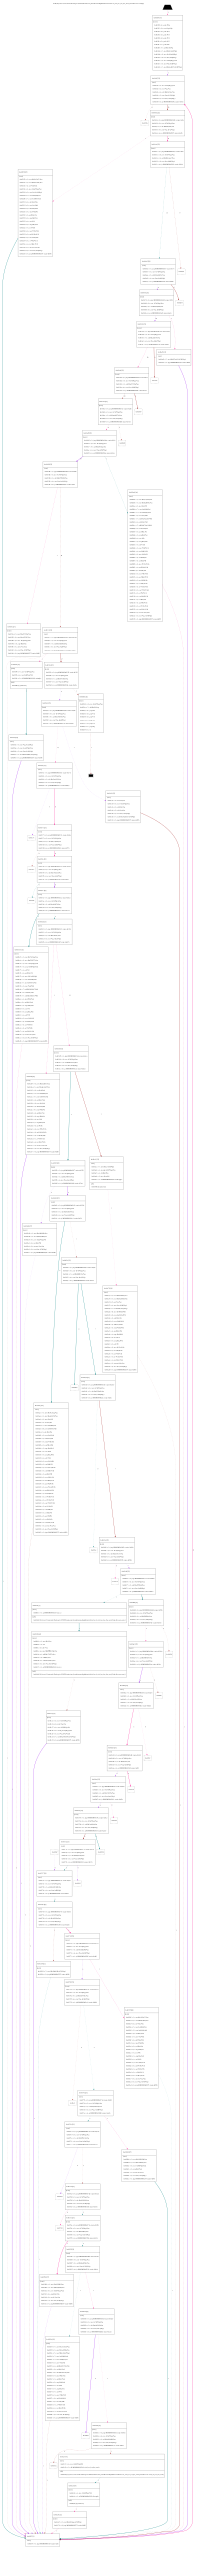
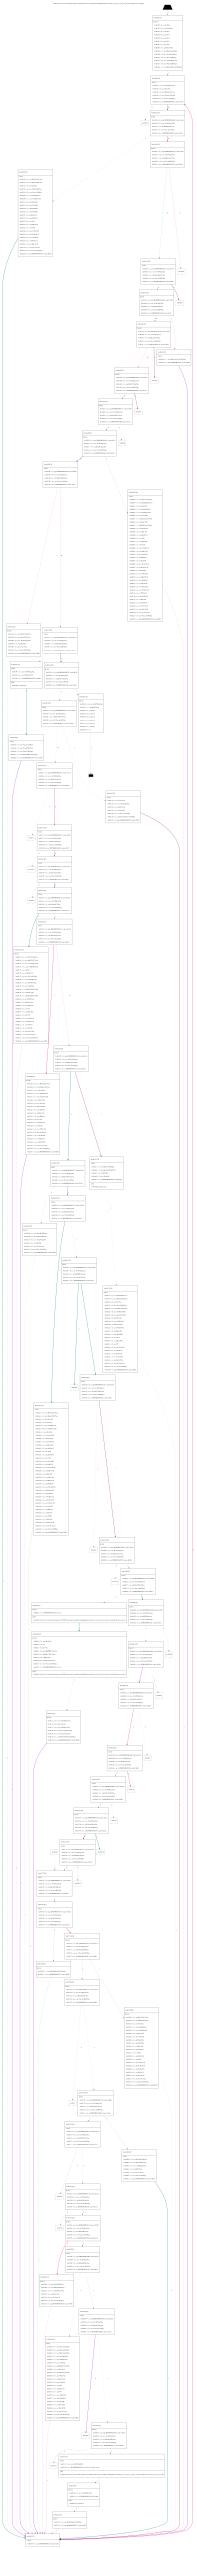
edge "0x4015c0 [25]" -> "0x401a09 [83]": style dashed -> bold
